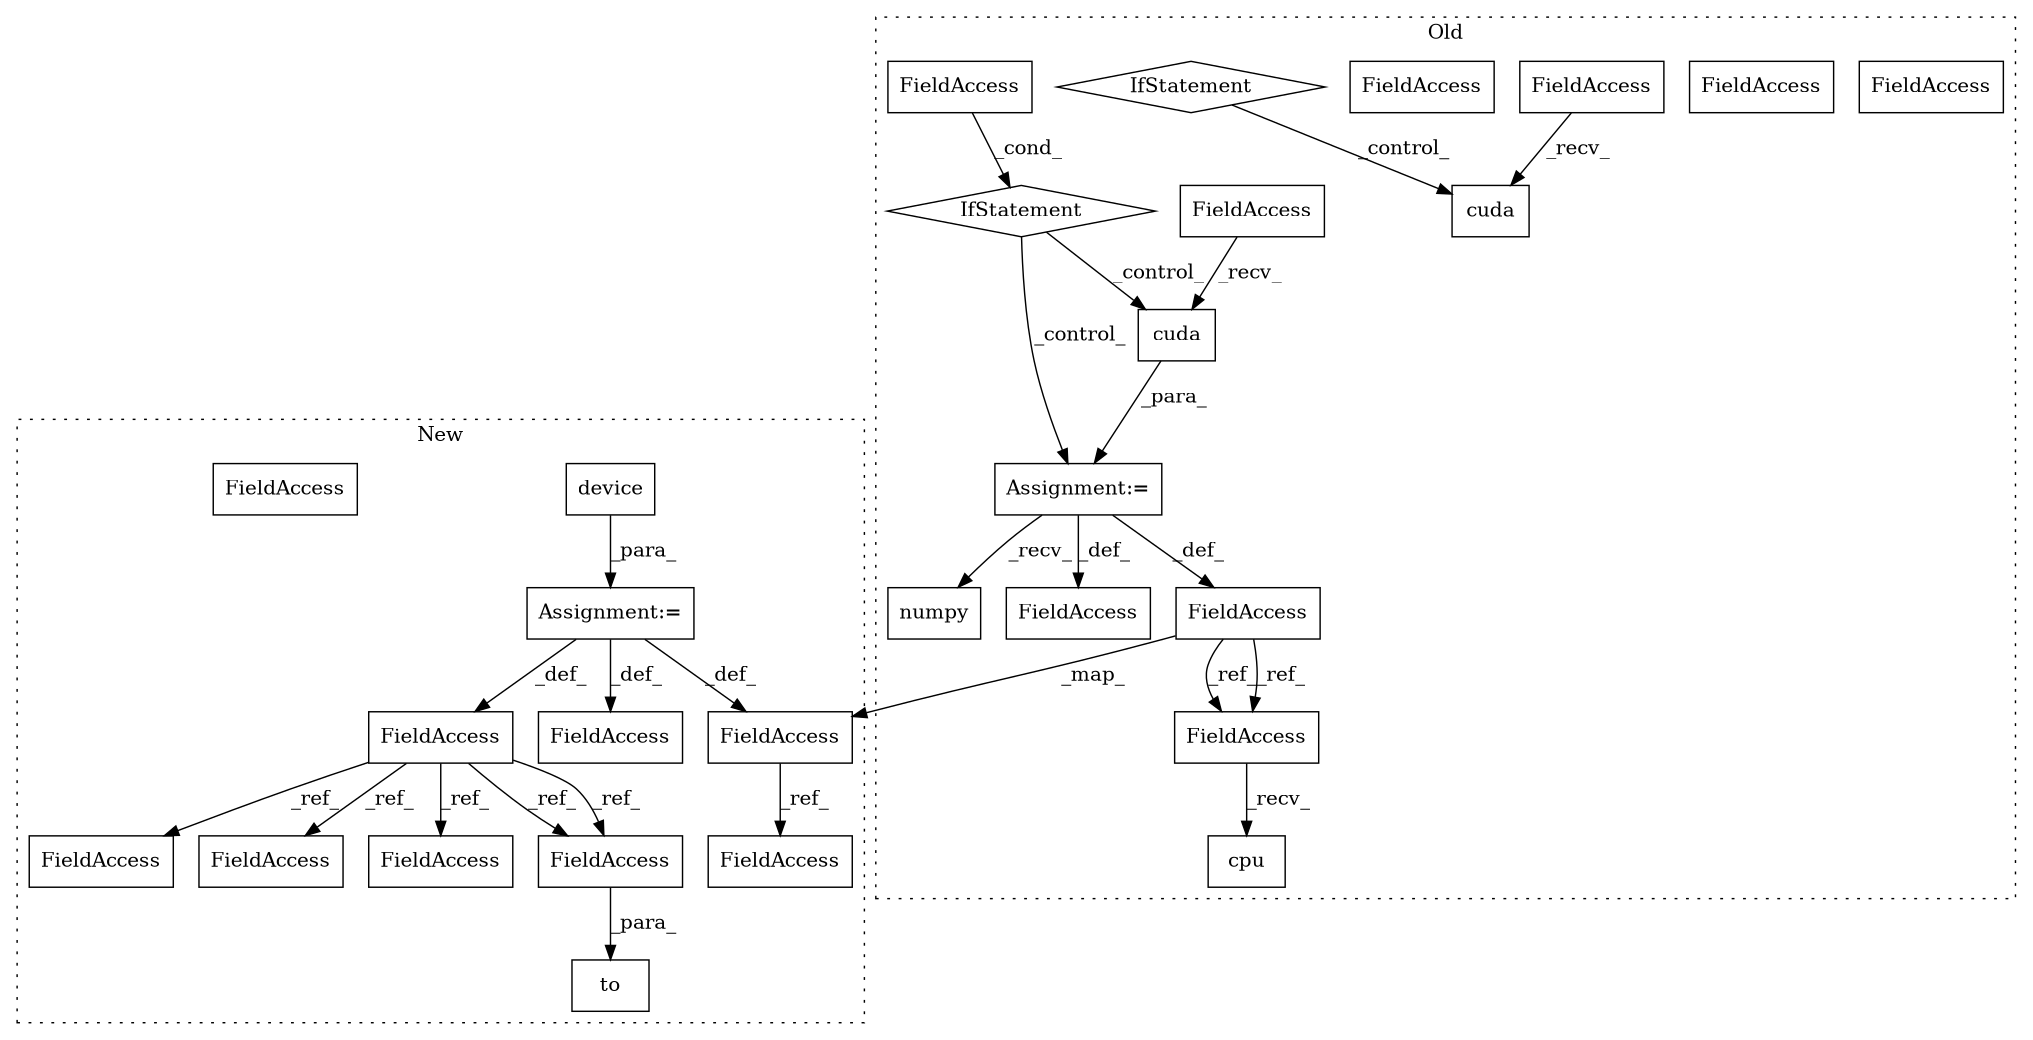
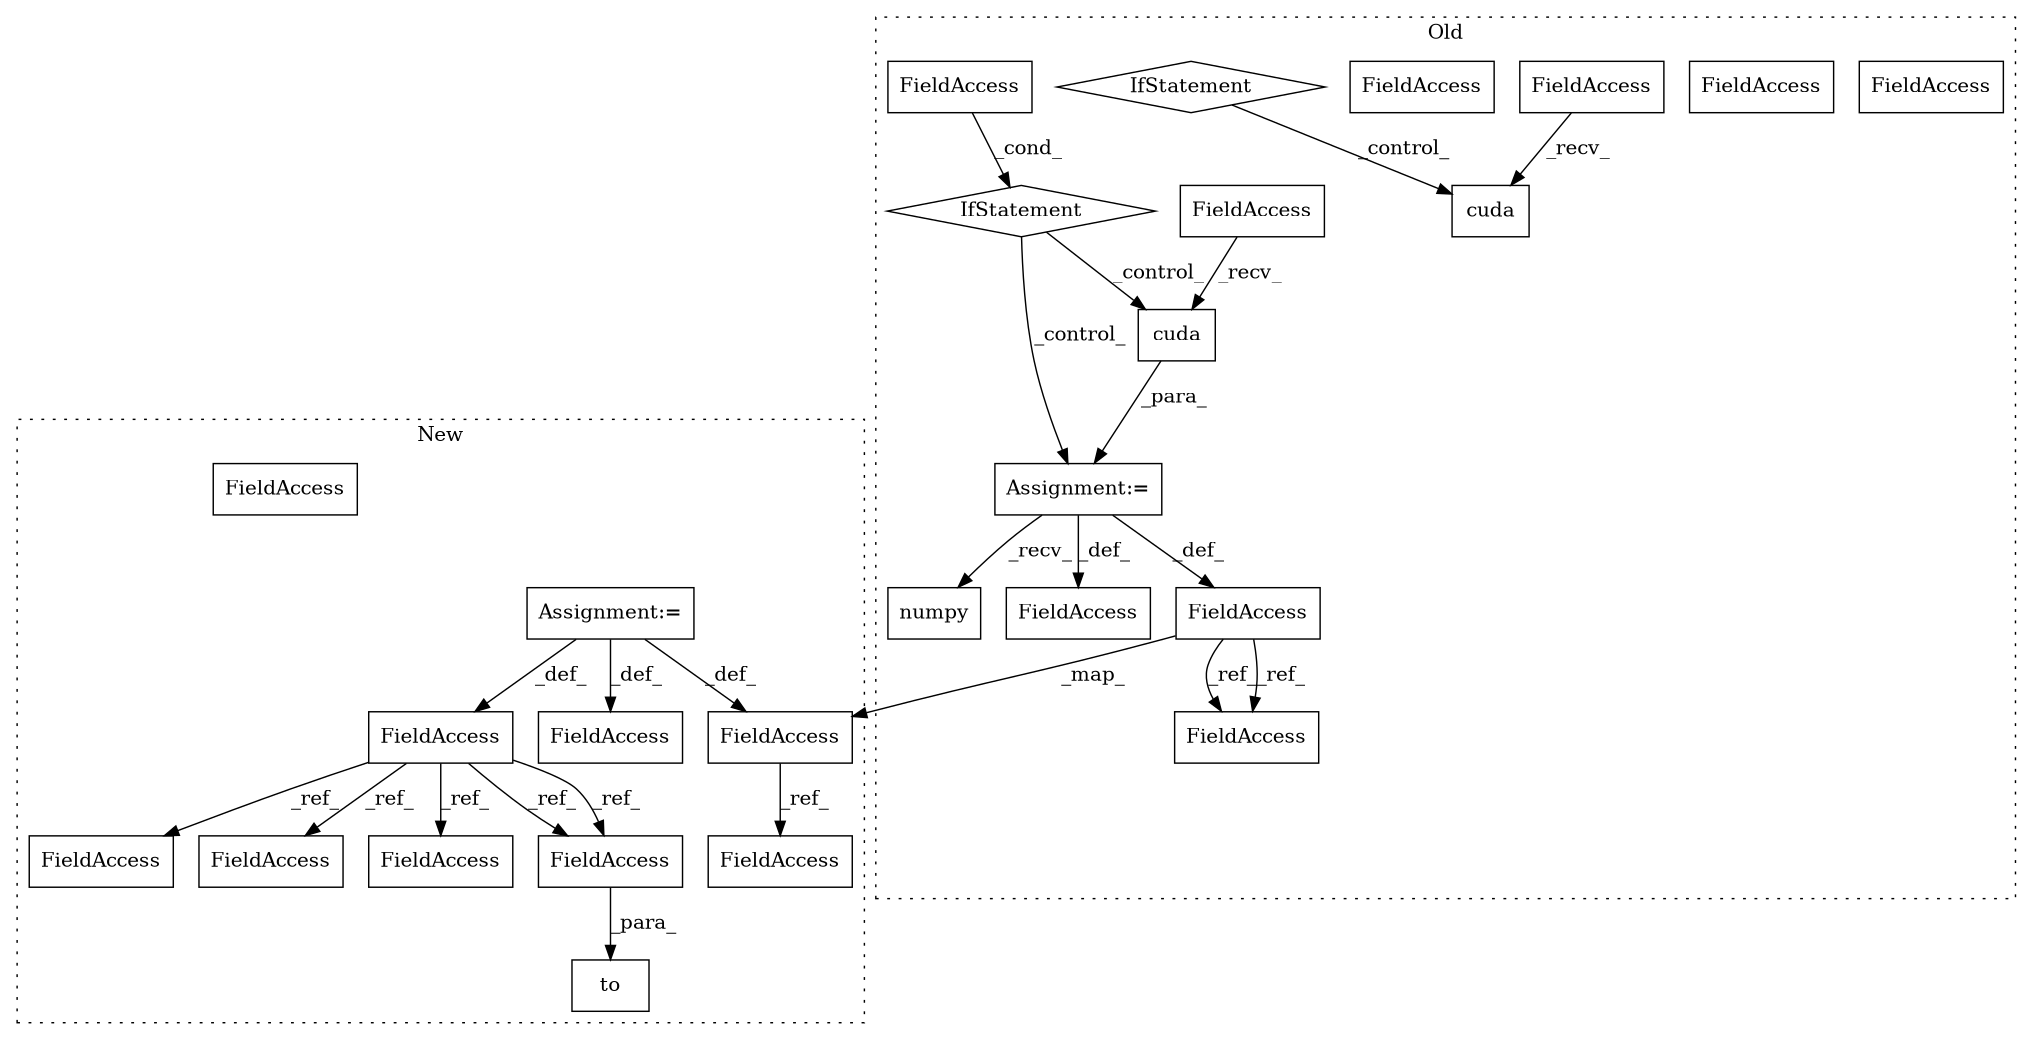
node "device": removed
node "cpu": removed
